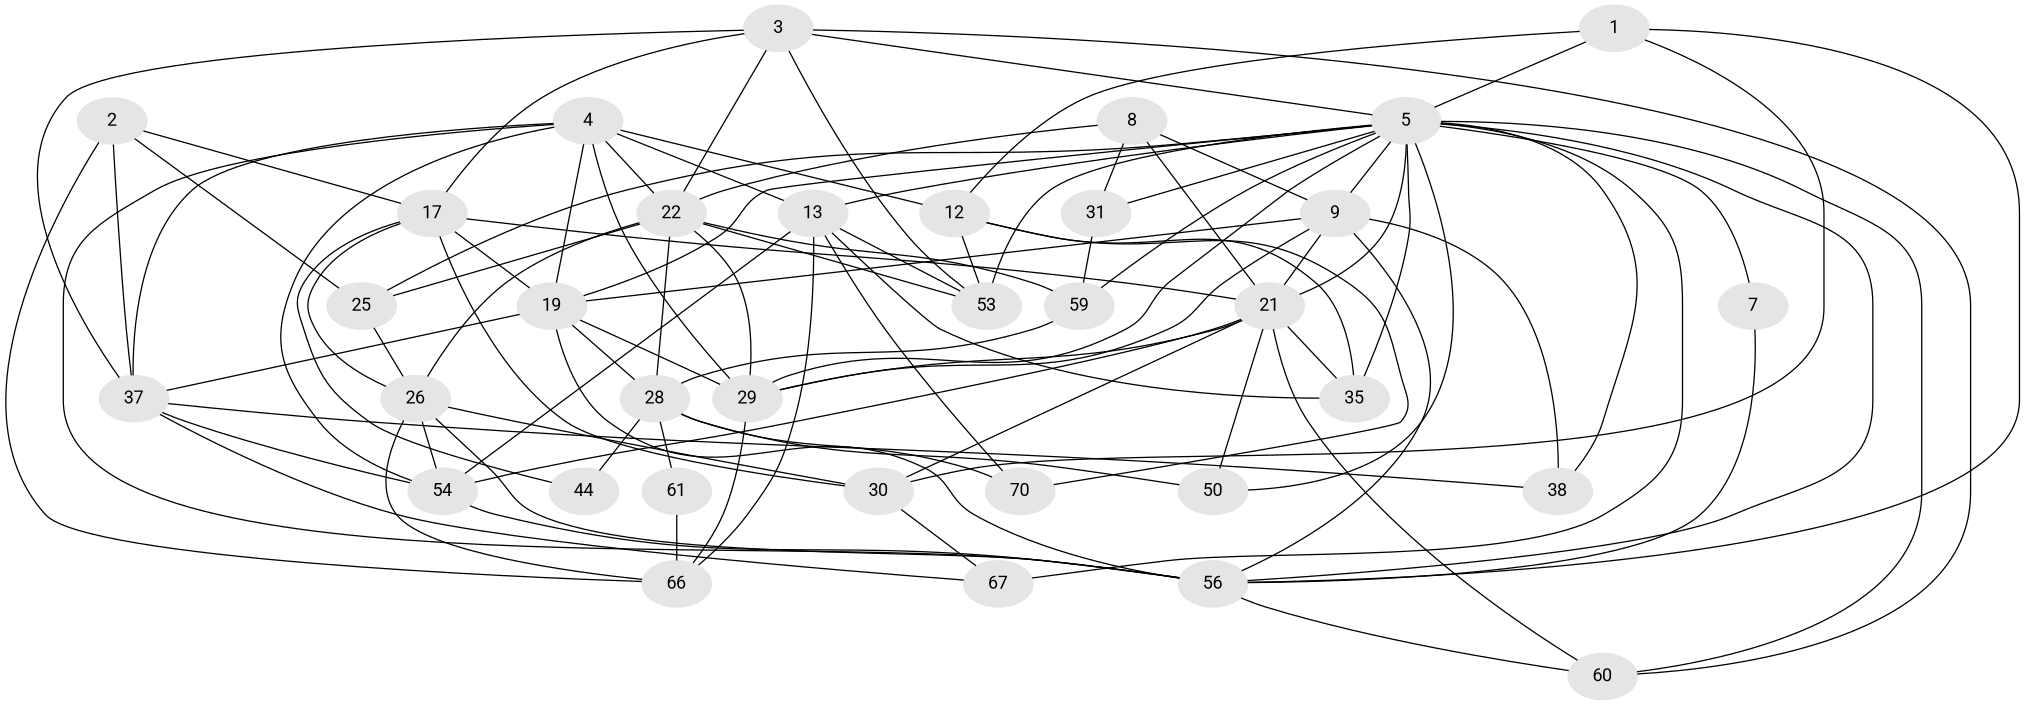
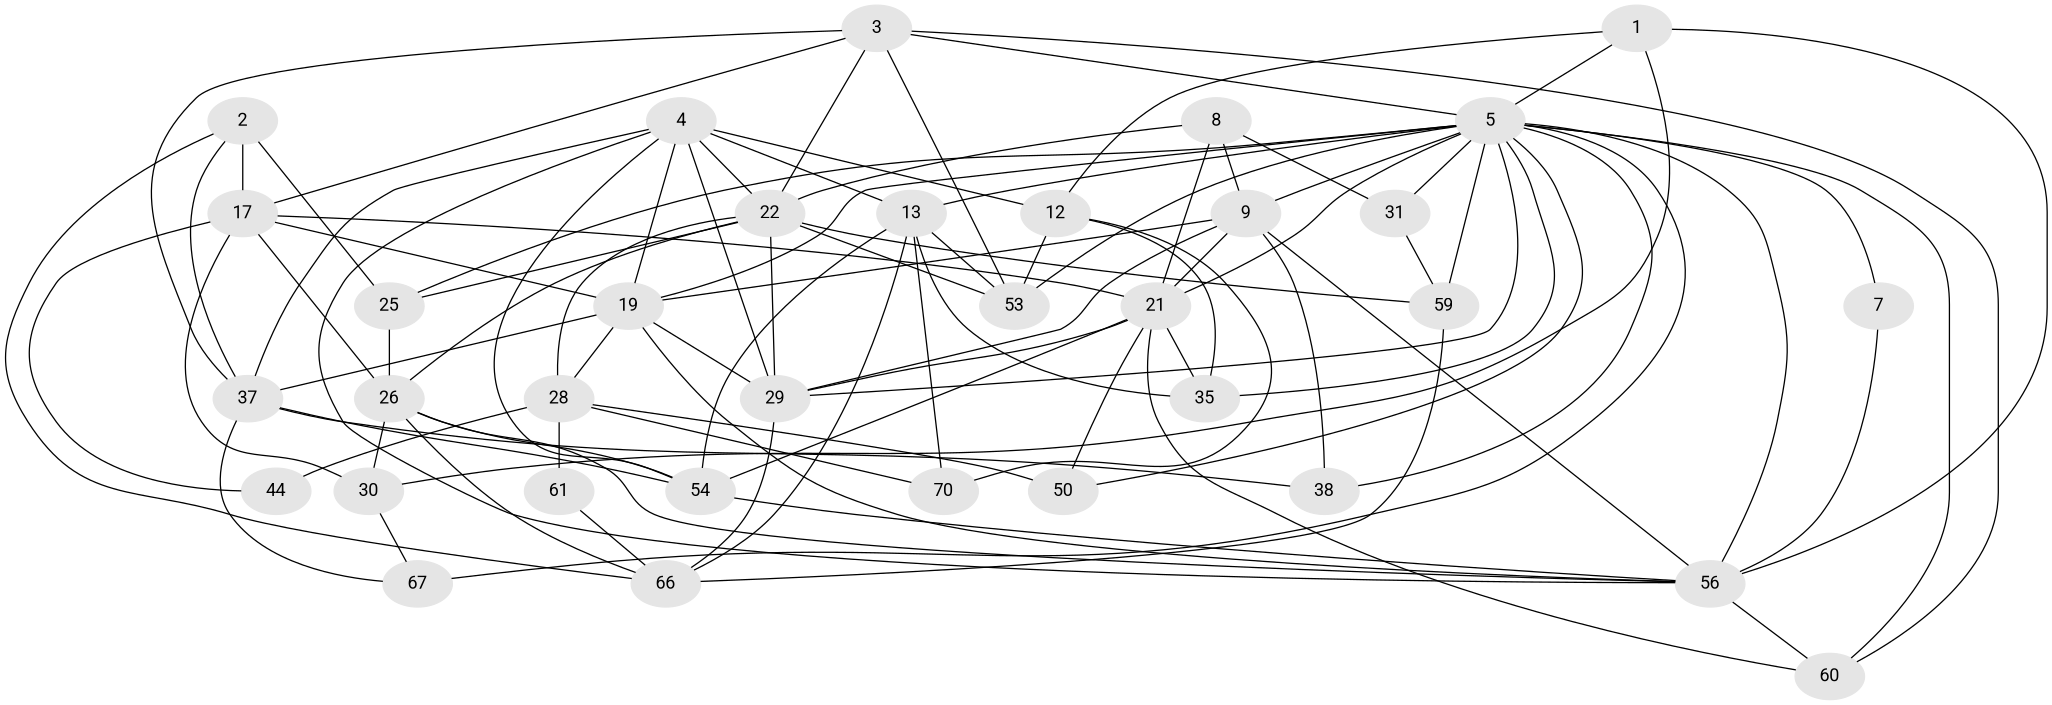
edge "59" -- "28": now "59" -- "66"
edge "21" -- "30": removed
